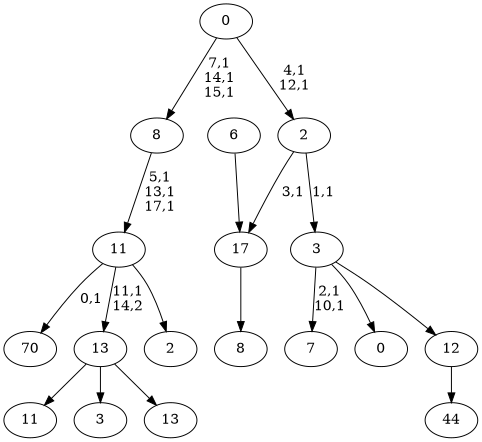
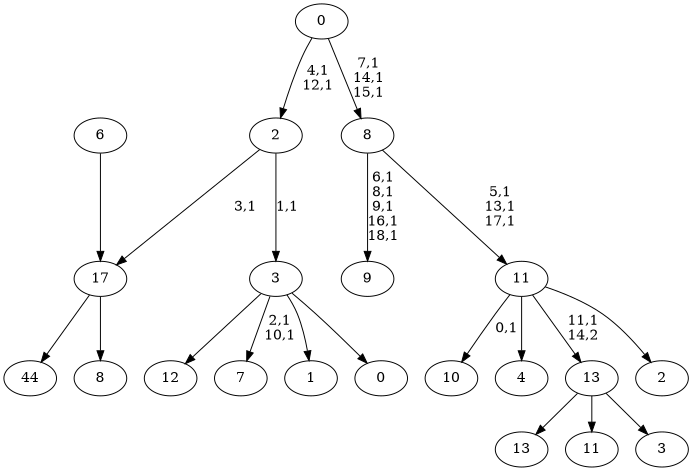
node "9": added
node "70": label "70" -> "10"
node "1": added
node "4": added
edge "12" -> "44": now "17" -> "44"
